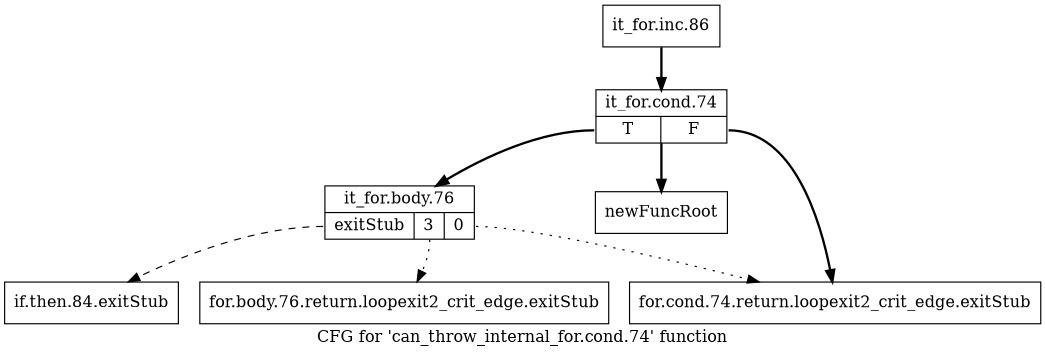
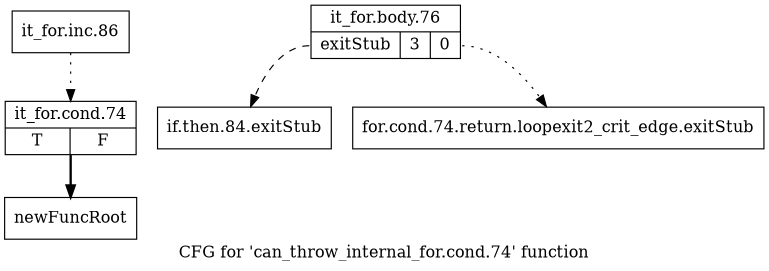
edge "it_for.inc.86" -> "it_for.cond.74": style bold -> dotted
edge "it_for.cond.74" -> "it_for.body.76": removed
edge "it_for.cond.74" -> "for.cond.74.return.loopexit2_crit_edge.exitStub": removed
node "for.body.76.return.loopexit2_crit_edge.exitStub": removed
